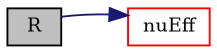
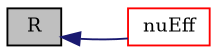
edge "R" -> "nuEff": reversed
